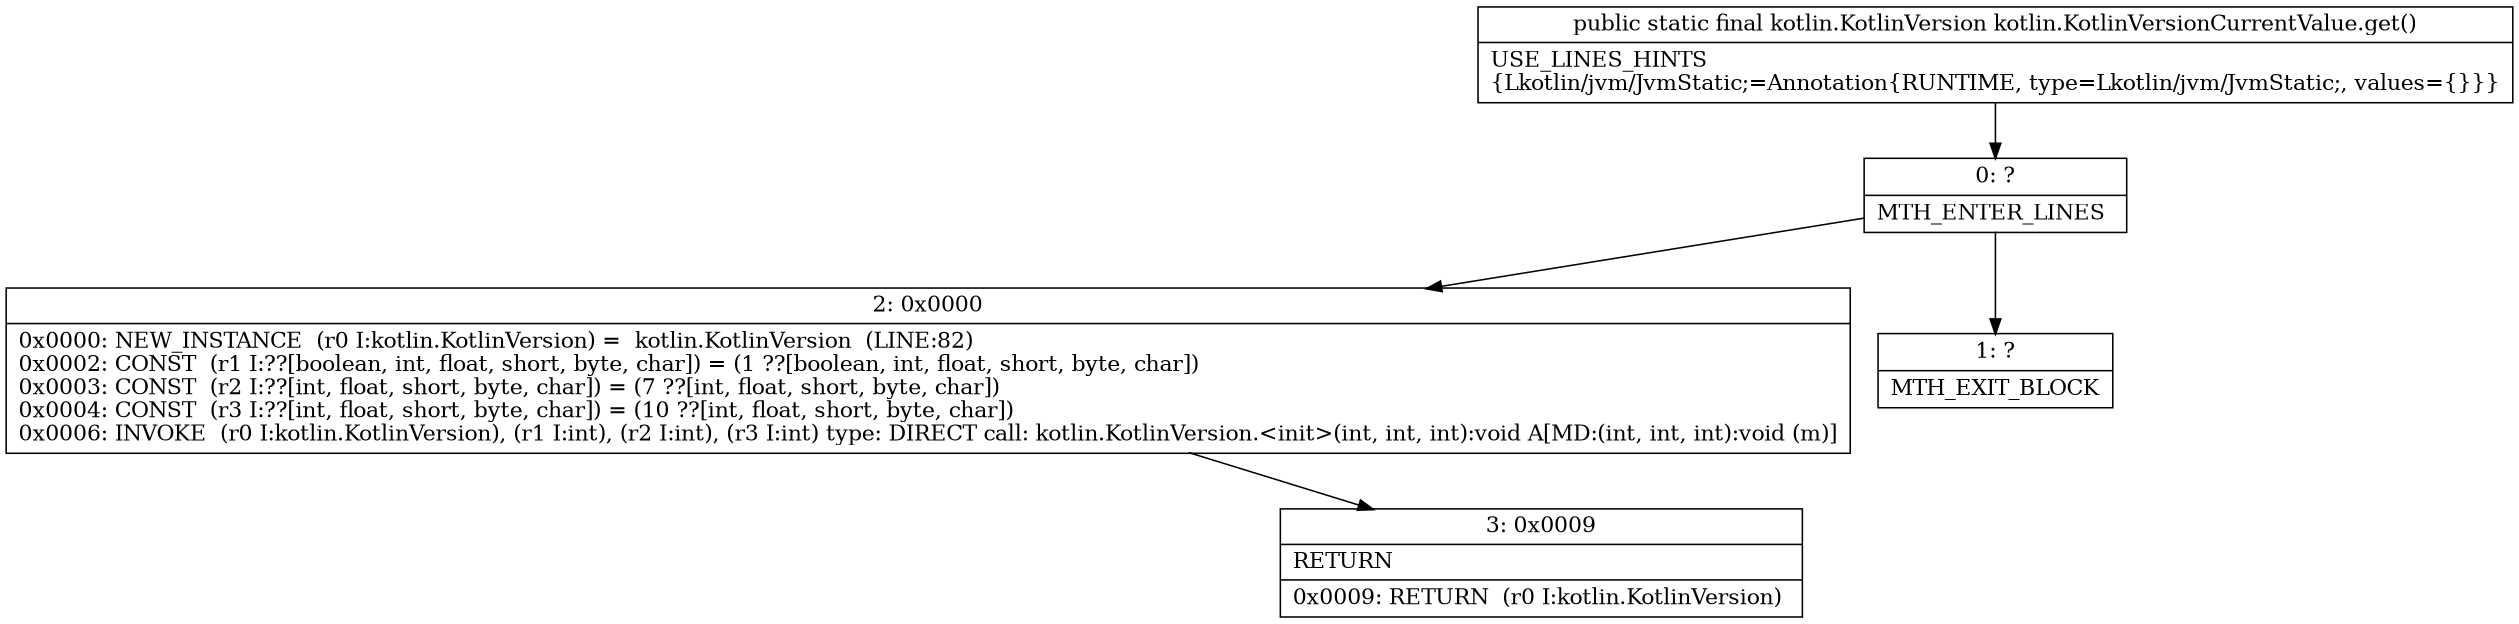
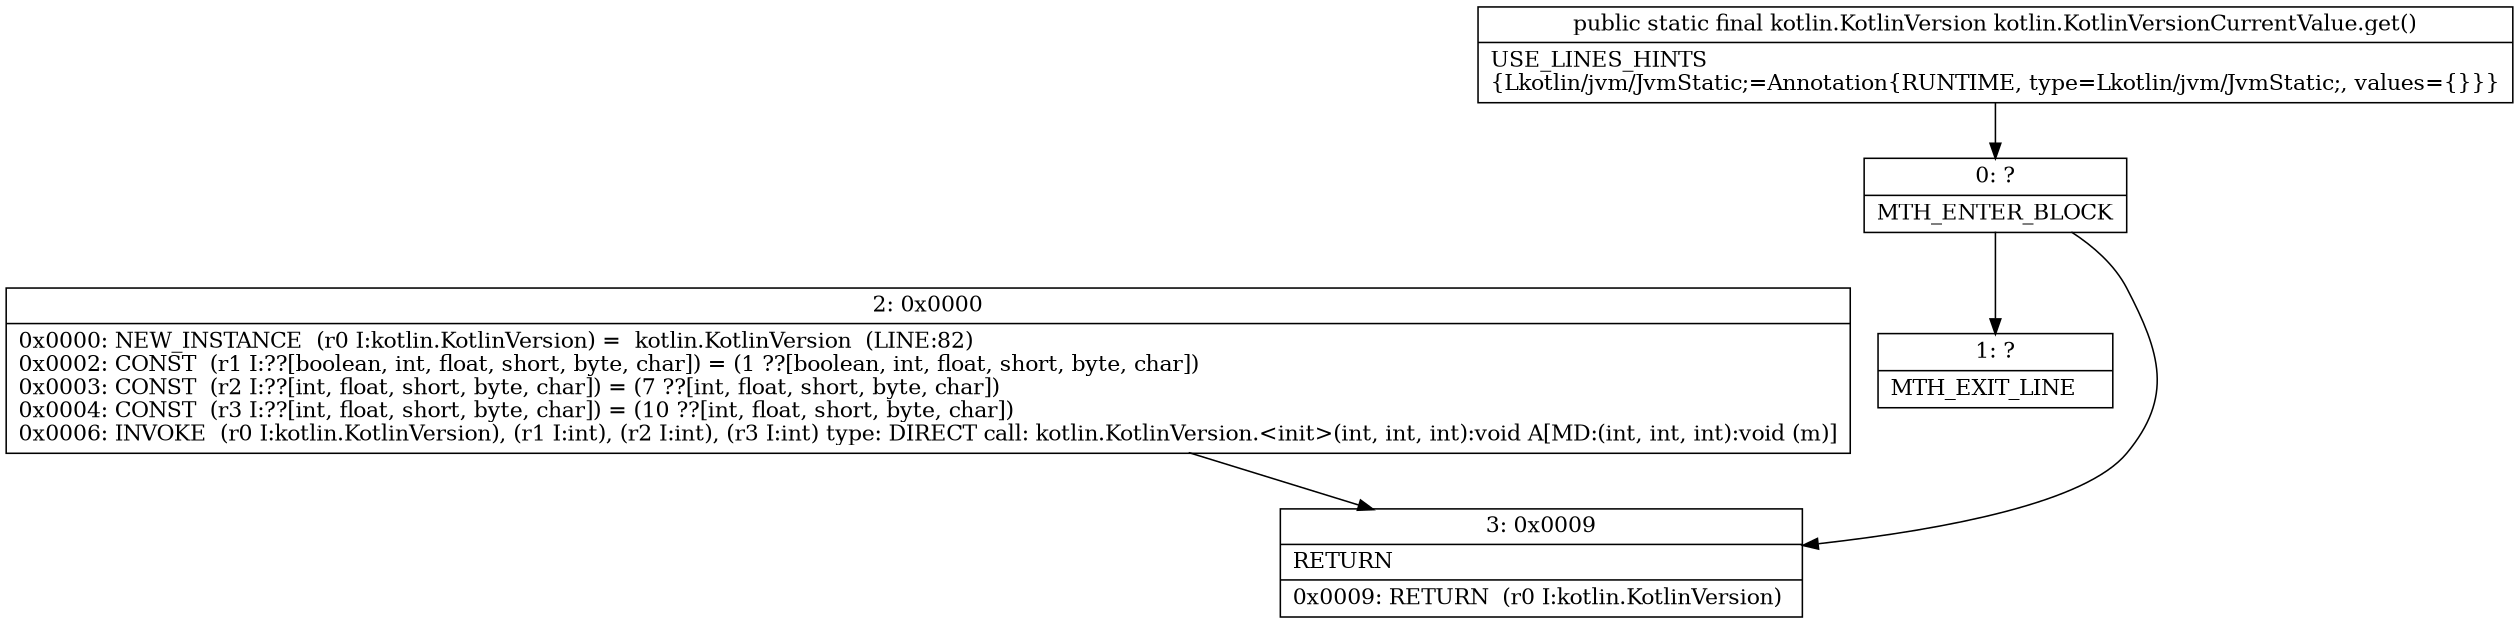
node "0: ?": text "MTH_ENTER_LINES" -> "MTH_ENTER_BLOCK"
edge "0: ?" -> "2: 0x0000": now "0: ?" -> "3: 0x0009"
node "1: ?": text "MTH_EXIT_BLOCK" -> "MTH_EXIT_LINE"
